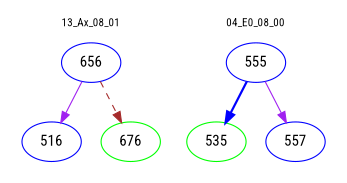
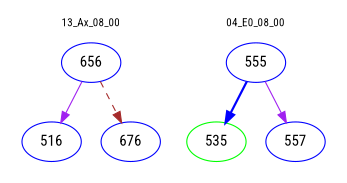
cluster "13_Ax_08_01": label "13_Ax_08_01" -> "13_Ax_08_00"
node "676": color green -> blue
